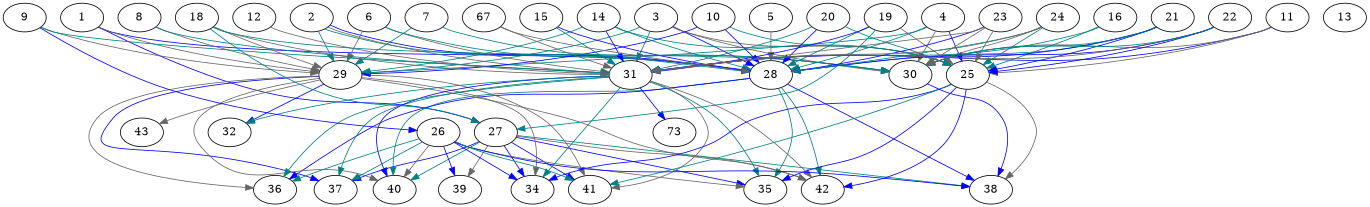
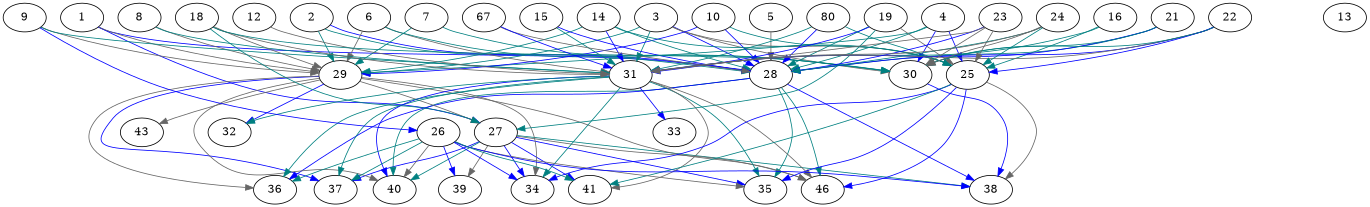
node "20": label "20" -> "80"
node "11": removed
edge "4" -> "30": color gray40 -> blue
edge "67" -> "31": color gray40 -> blue
edge "21" -> "25": removed
edge "2" -> "31": removed
edge "29" -> "41": now "29" -> "27"
node "73": label "73" -> "33"
node "42": label "42" -> "46"
